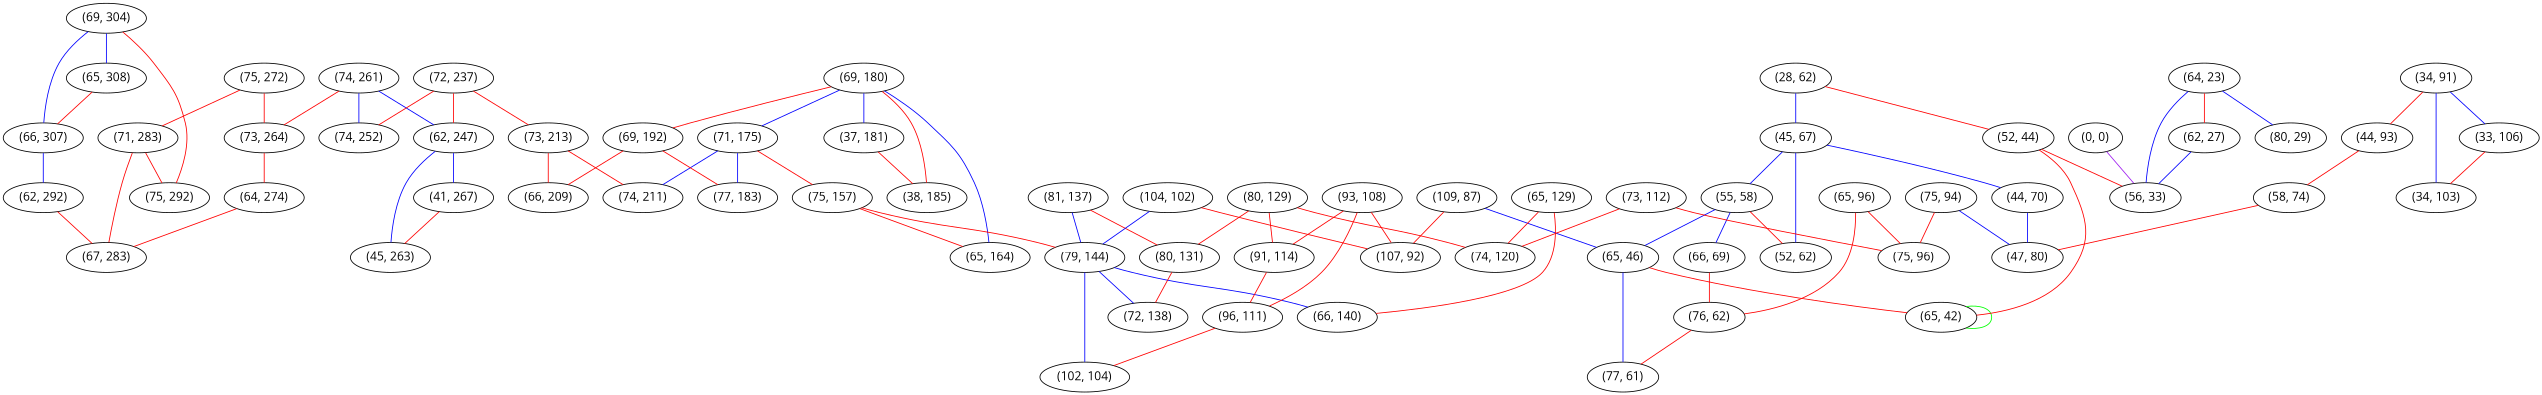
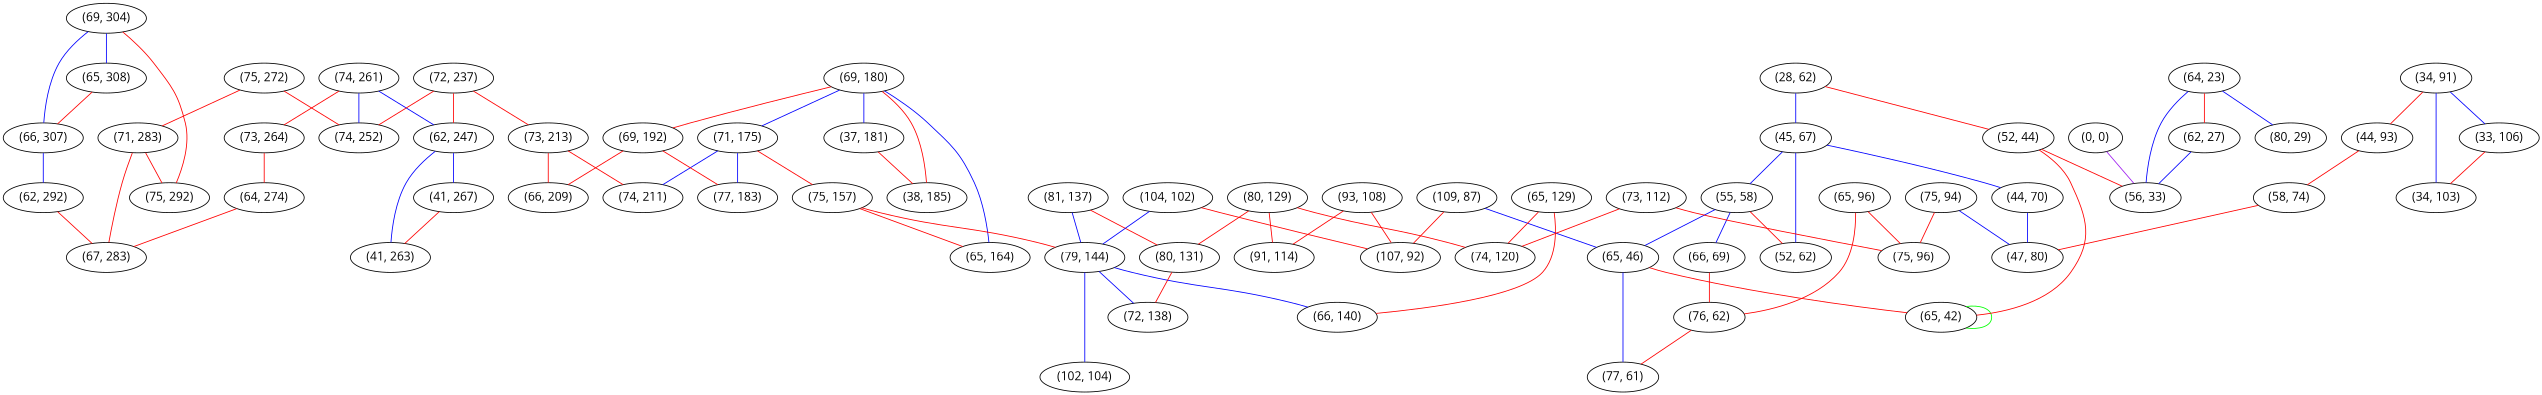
edge "(75, 272)" -- "(73, 264)": now "(75, 272)" -- "(74, 252)"
node "(45, 263)": label "(45, 263)" -> "(41, 263)"
node "(96, 111)": removed
